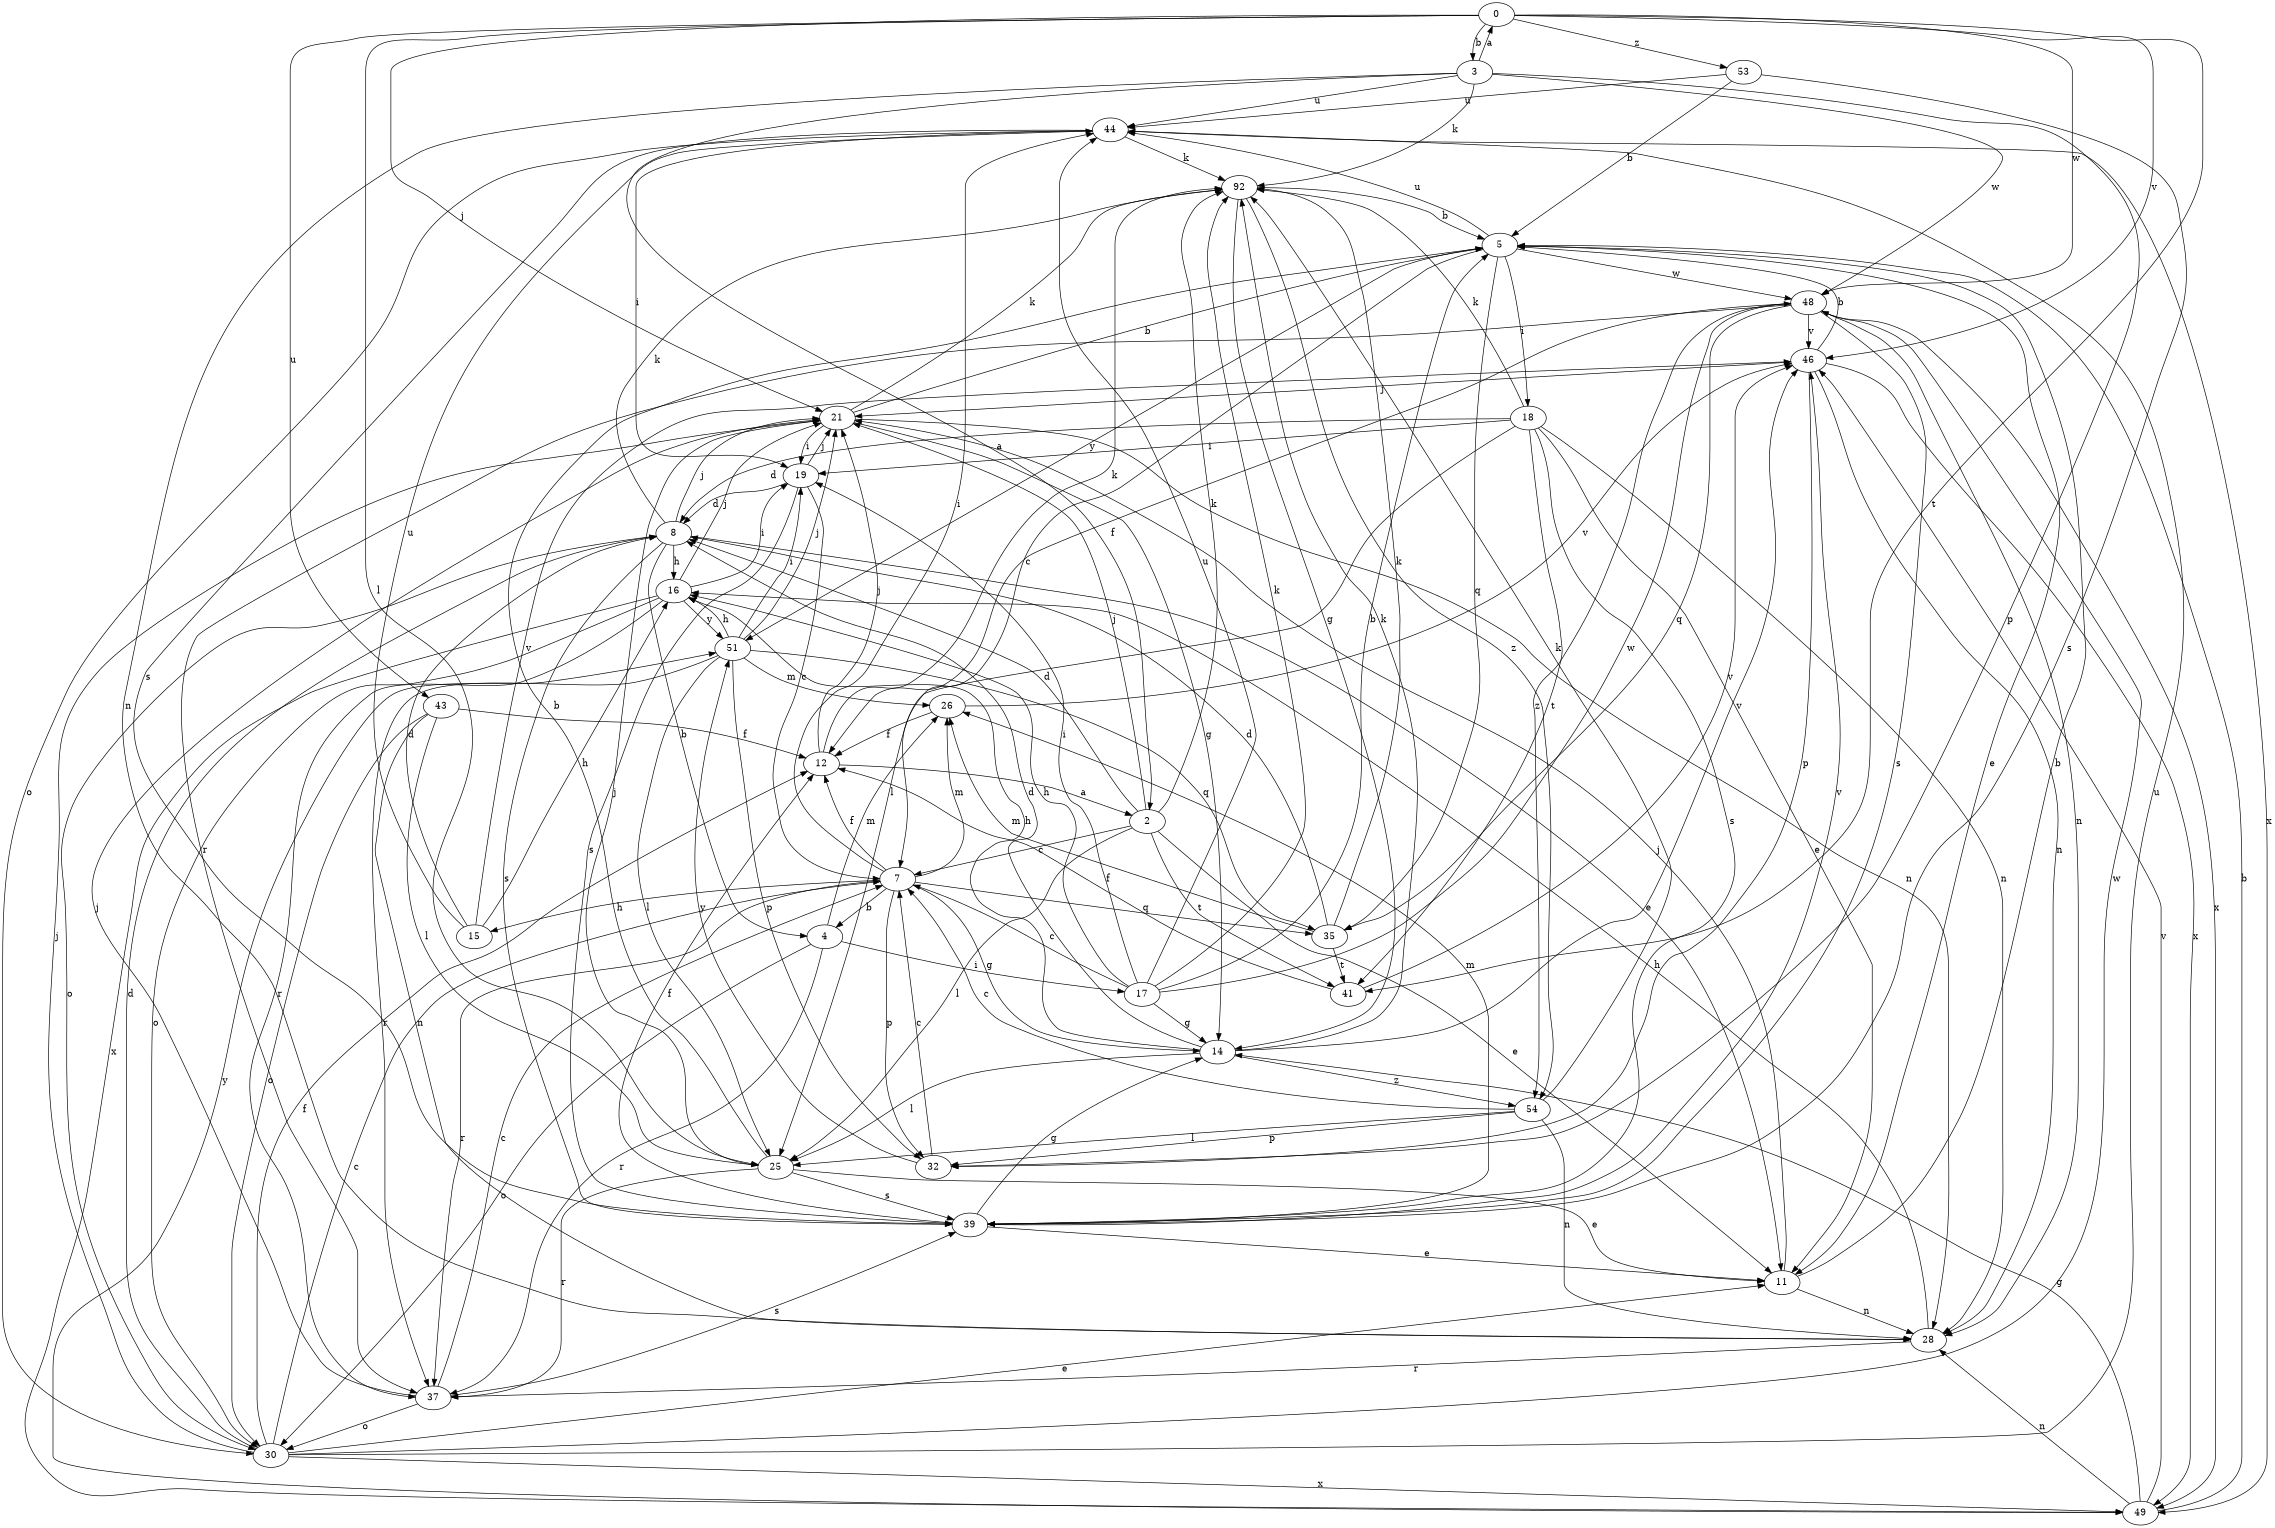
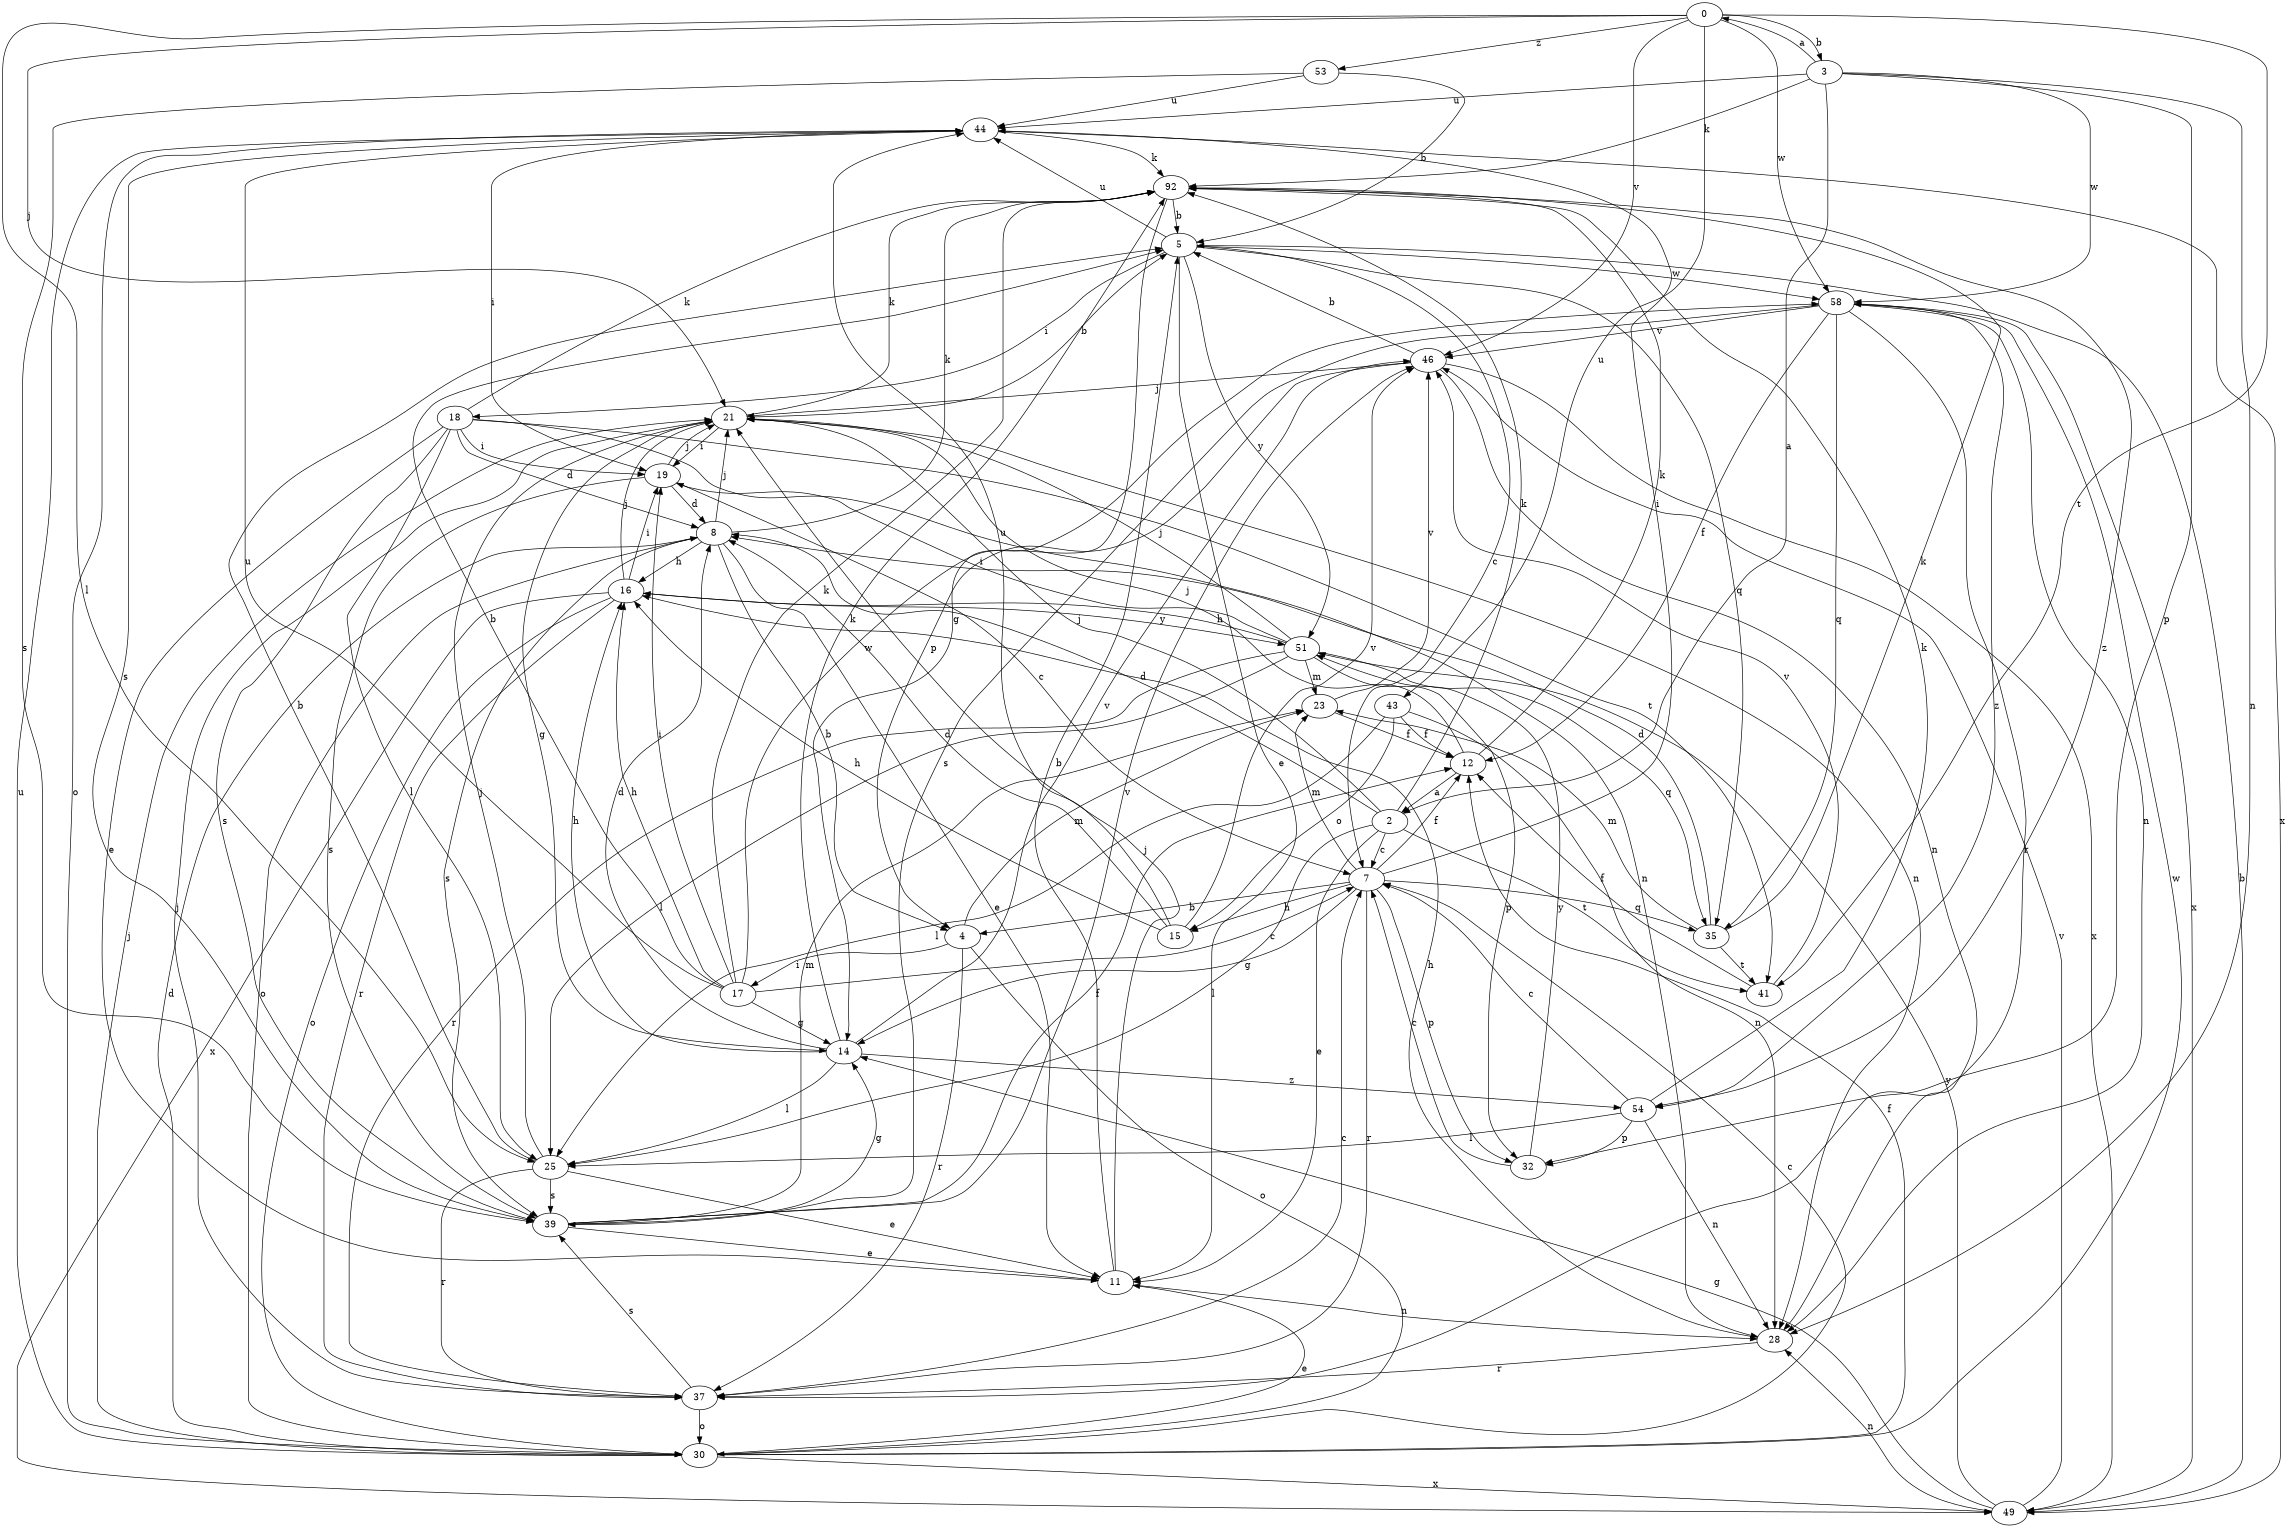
node "48": label "48" -> "58"
node "26": label "26" -> "23"
edge "46" -> "32": now "46" -> "4"
edge "43" -> "30": now "43" -> "15"
